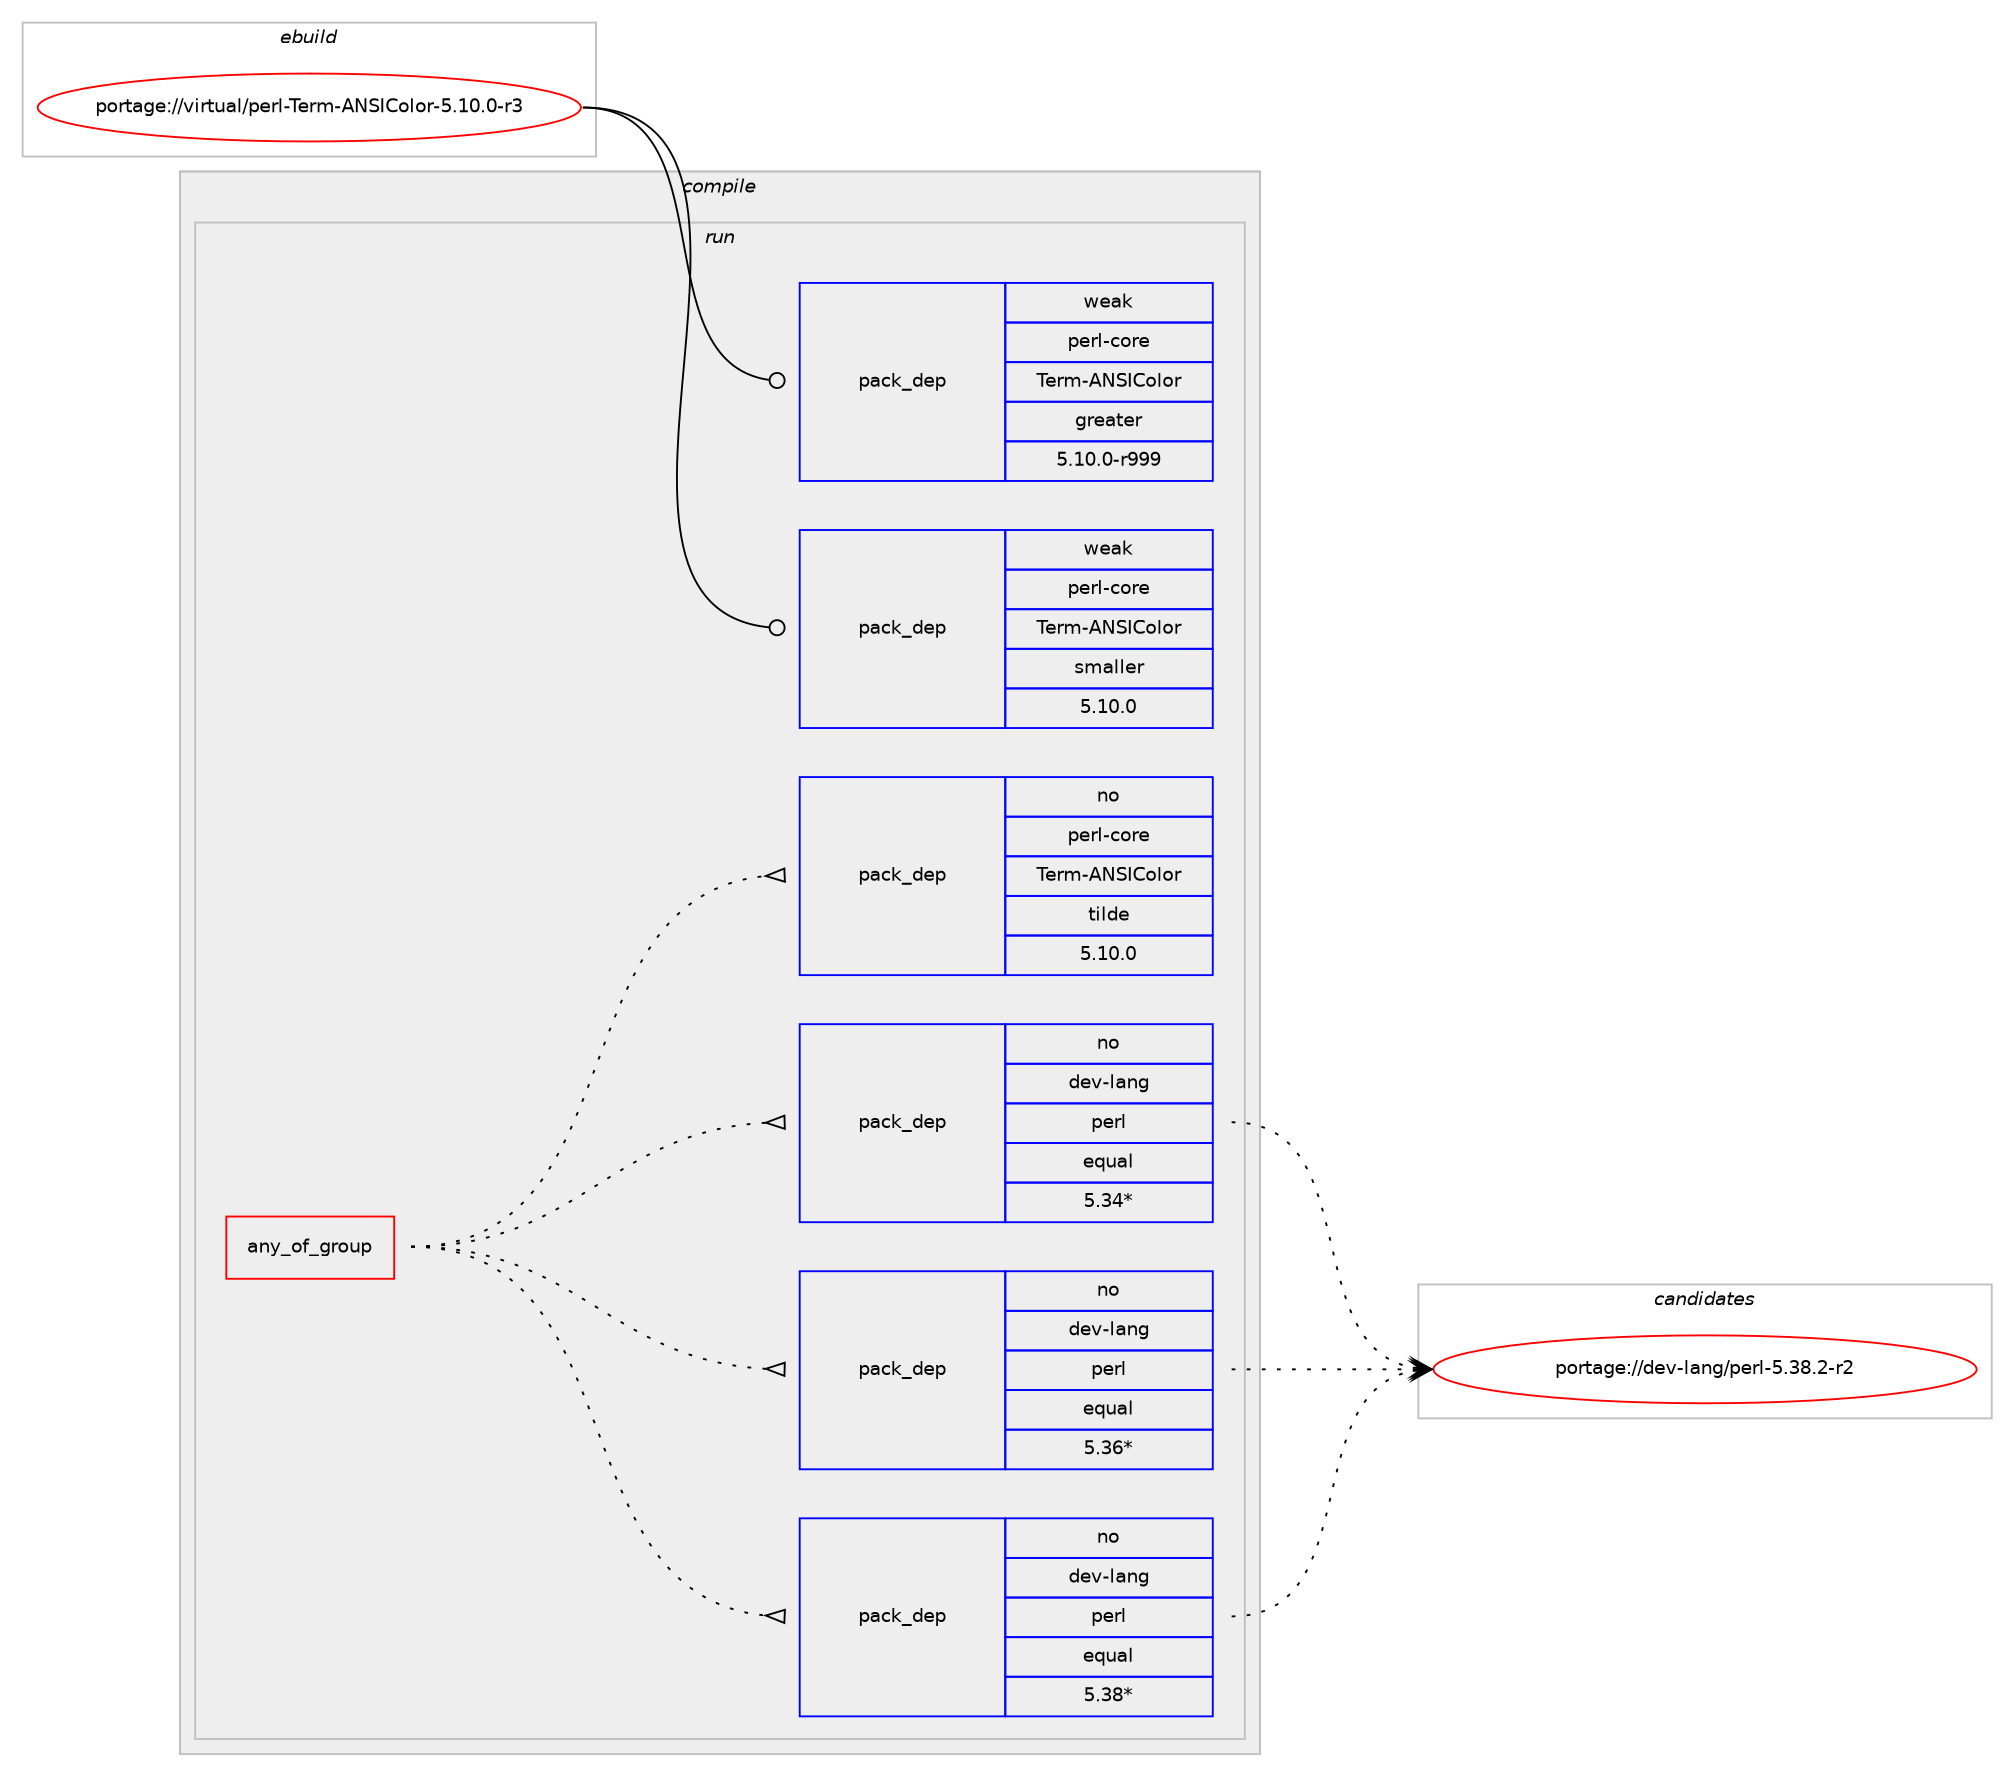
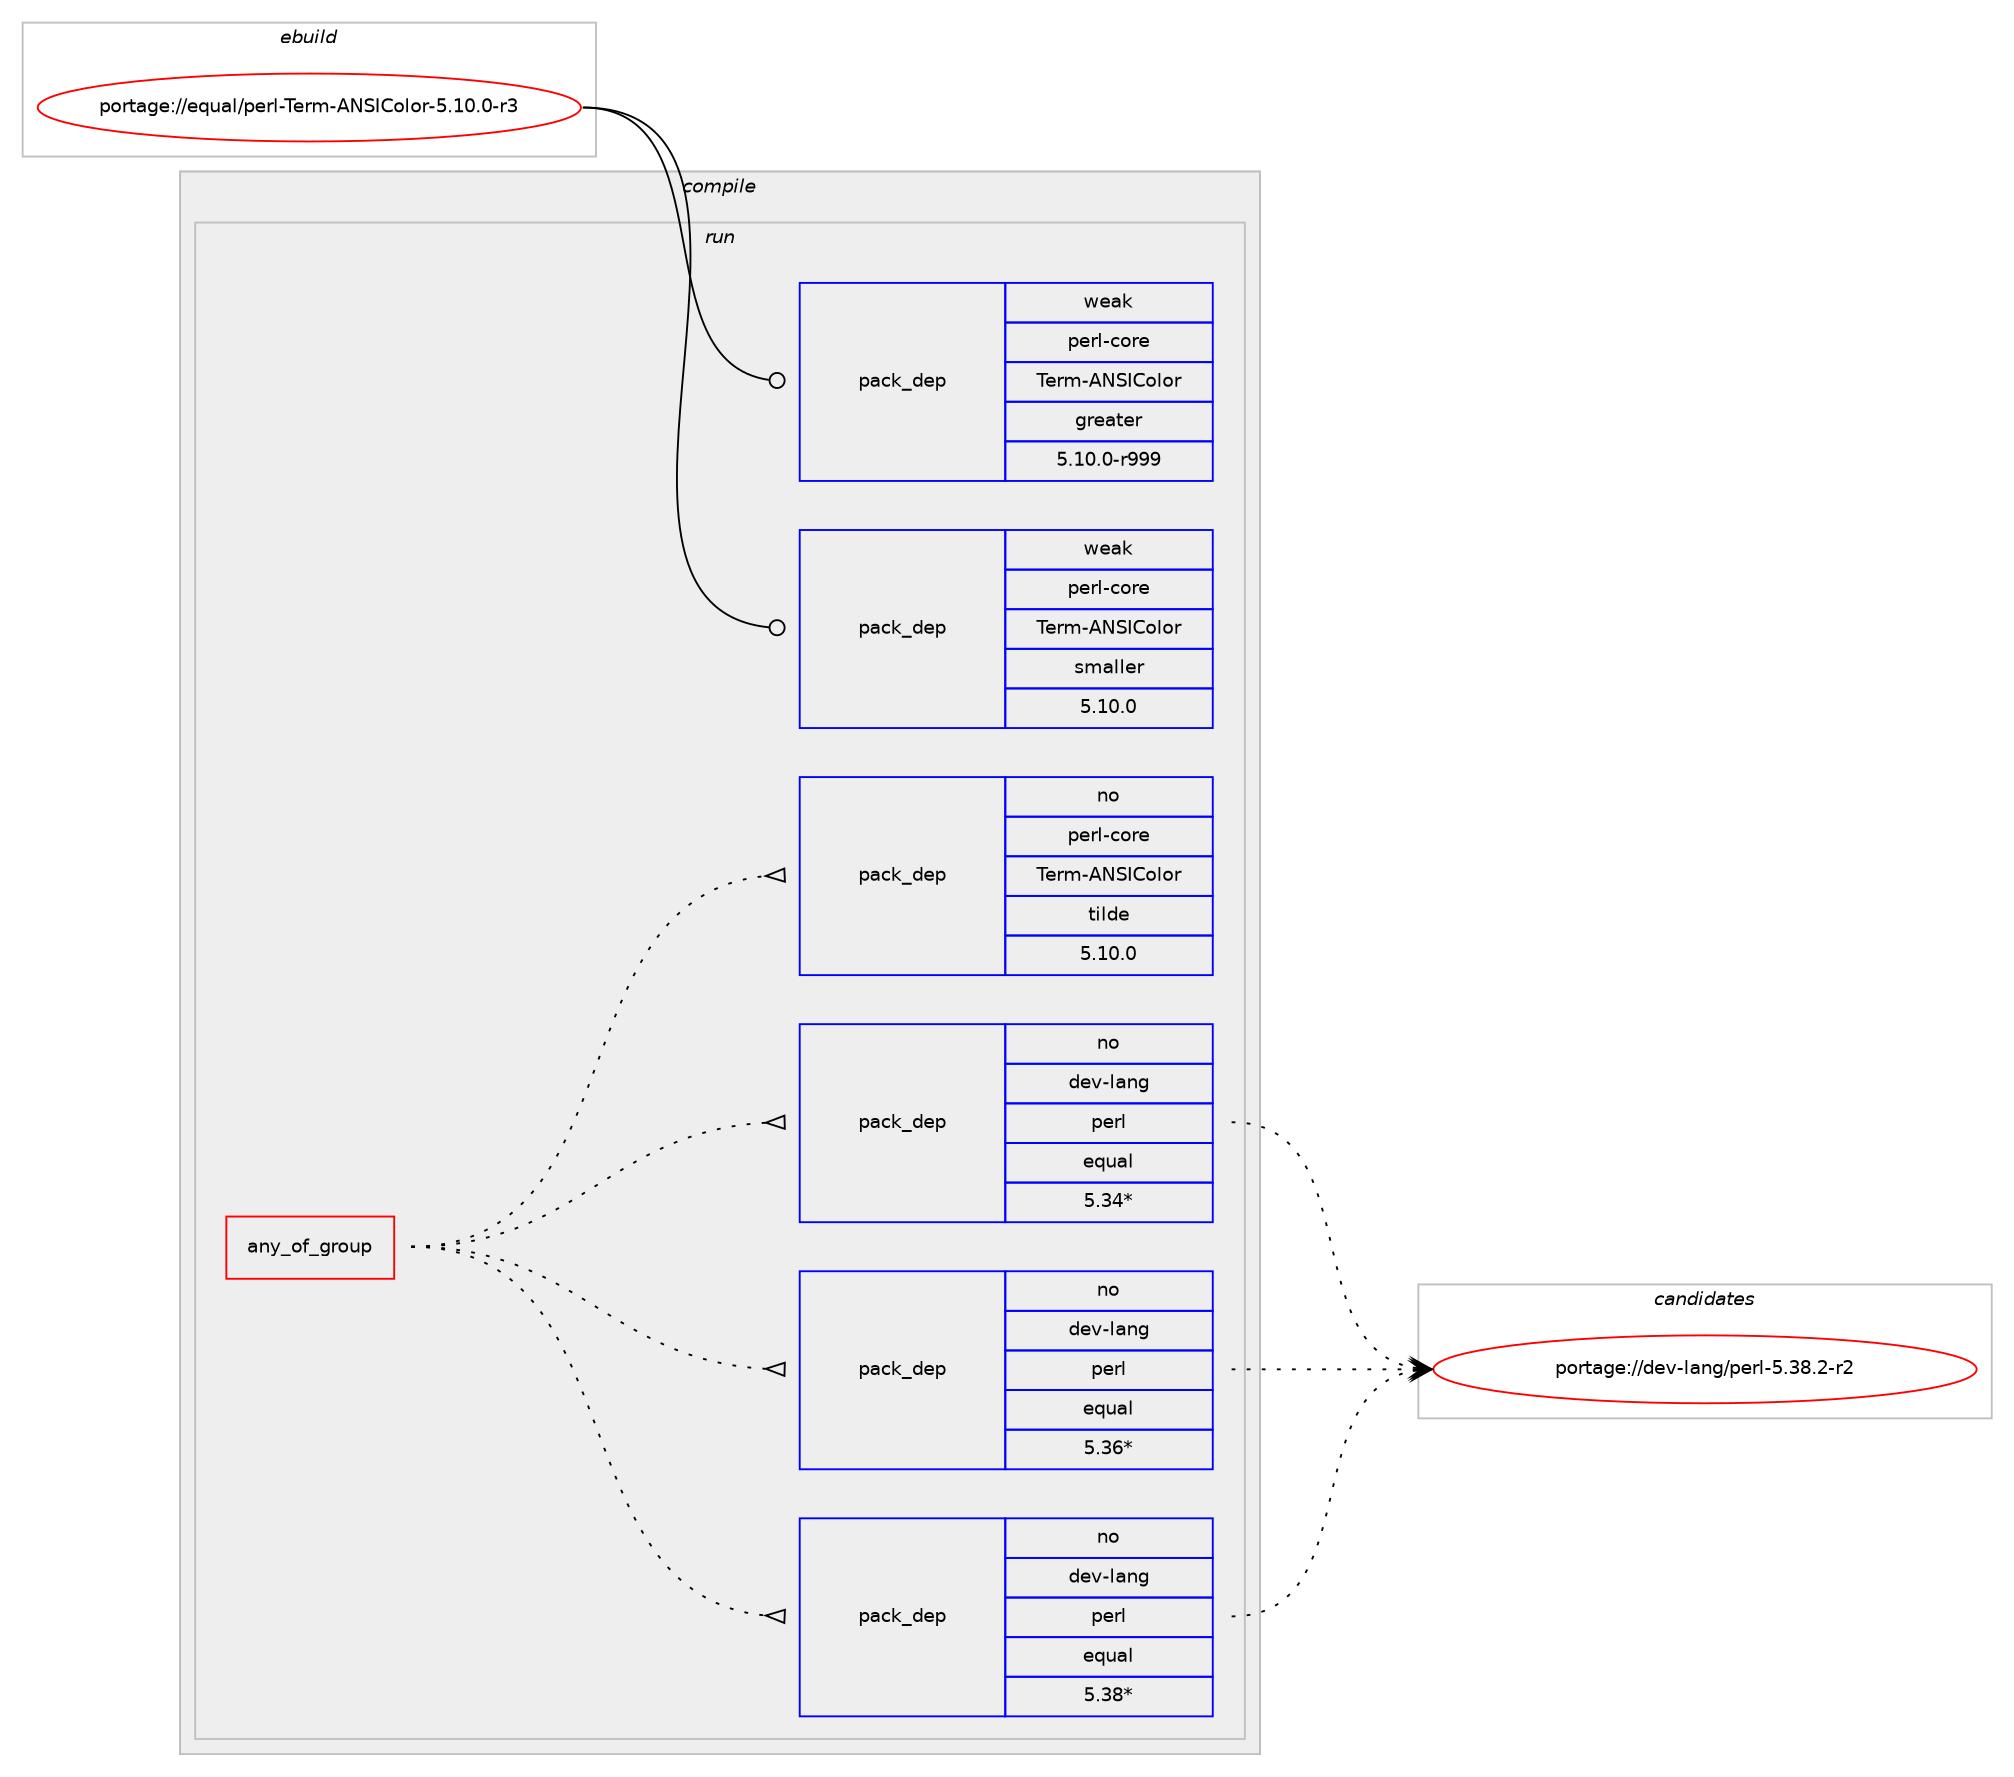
node "portage://virtual/perl-Term-ANSIColor-5.10.0-r3": label "portage://virtual/perl-Term-ANSIColor-5.10.0-r3" -> "portage://equal/perl-Term-ANSIColor-5.10.0-r3"
